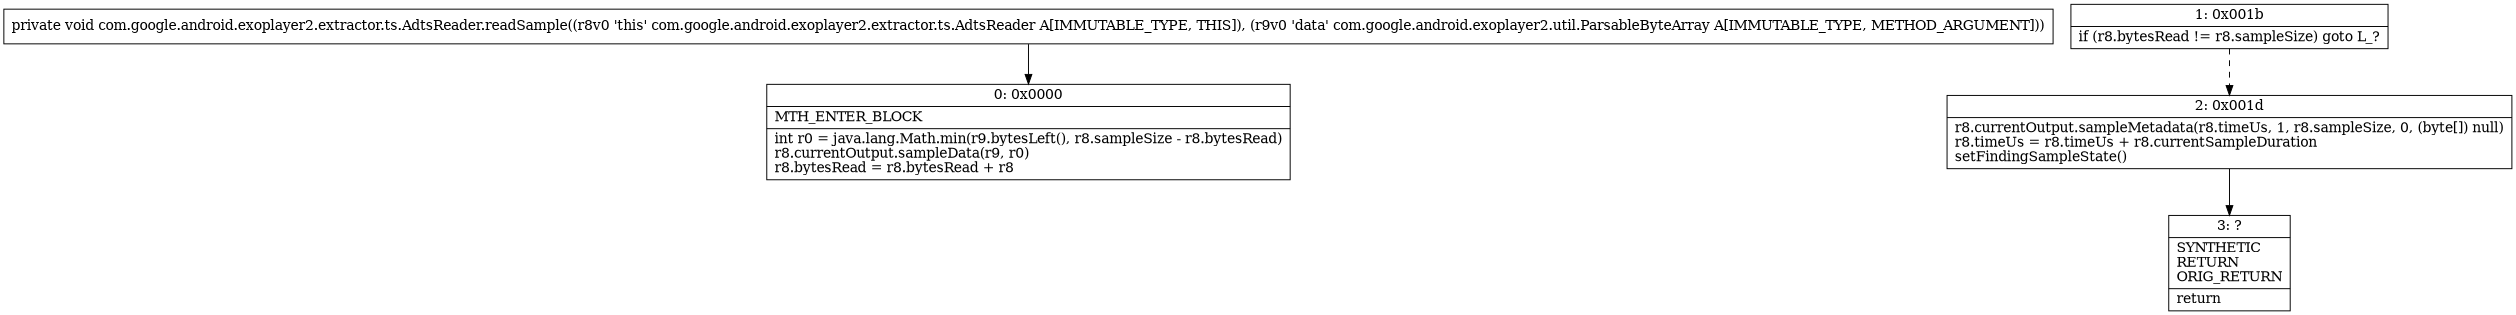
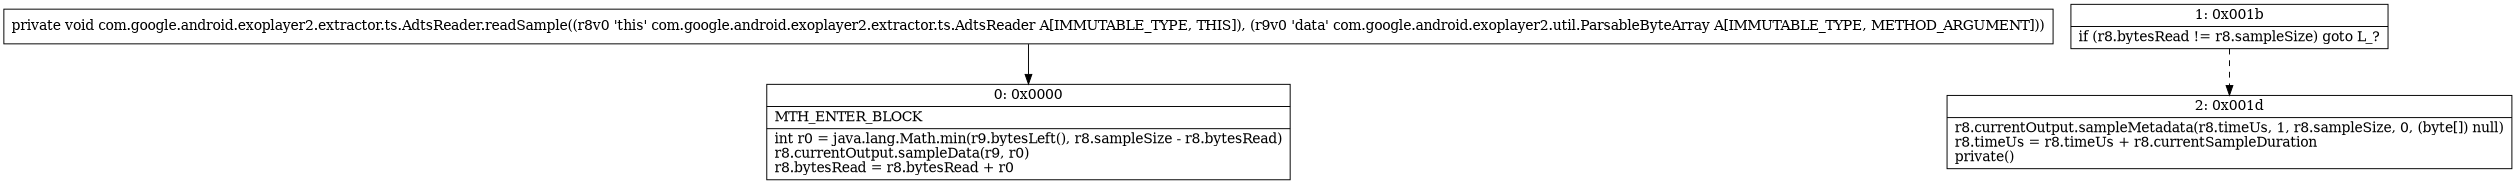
node "2: 0x001d": text "setFindingSampleState()" -> "private()"
node "0: 0x0000": text "r8.bytesRead = r8.bytesRead + r8" -> "r8.bytesRead = r8.bytesRead + r0"
node "3: ?": removed
